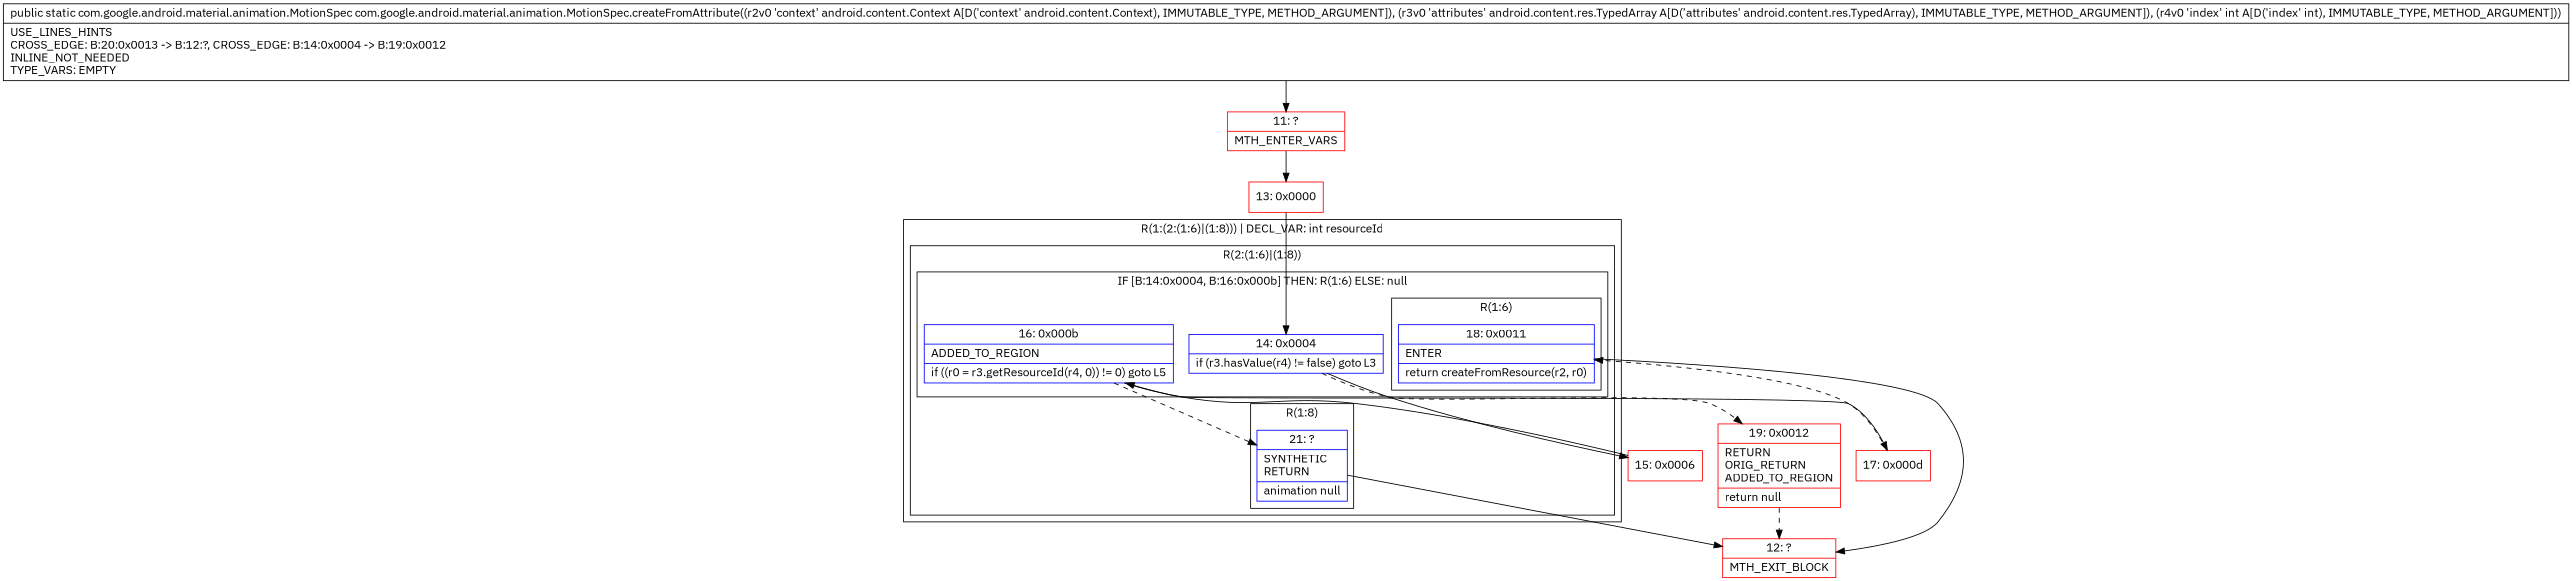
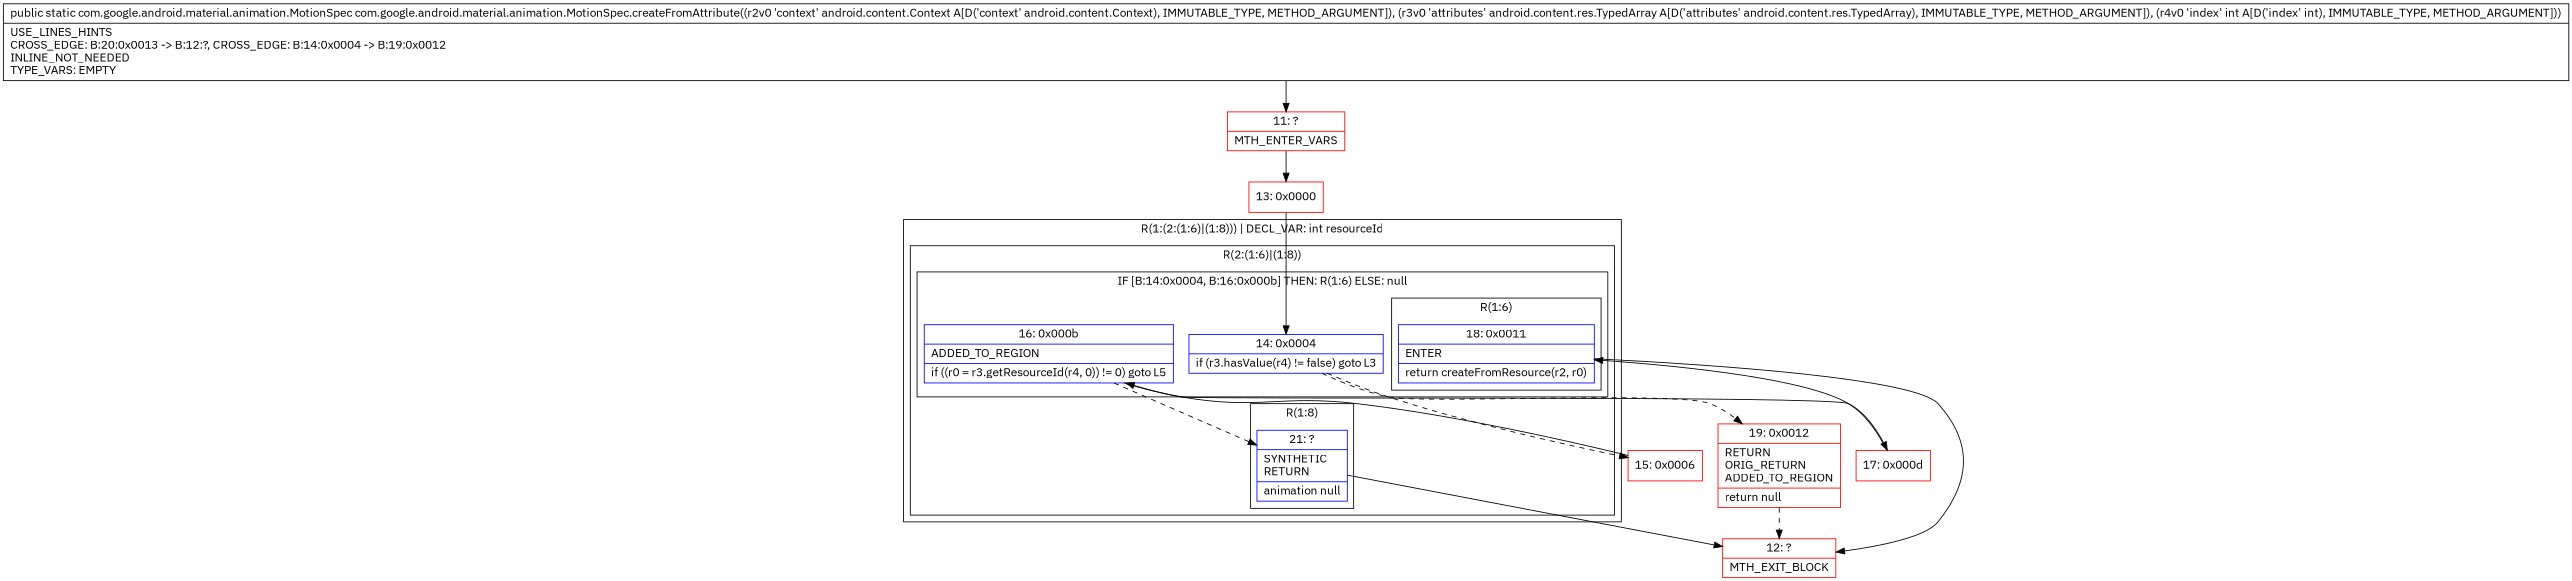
edge "17: 0x000d" -> "18: 0x0011": style dashed -> solid
edge "14: 0x0004" -> "15: 0x0006": style solid -> dashed
